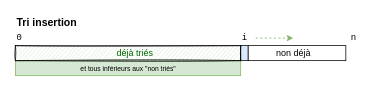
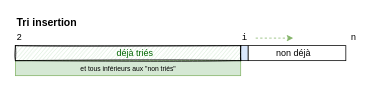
node "0": label "0" -> "2"
